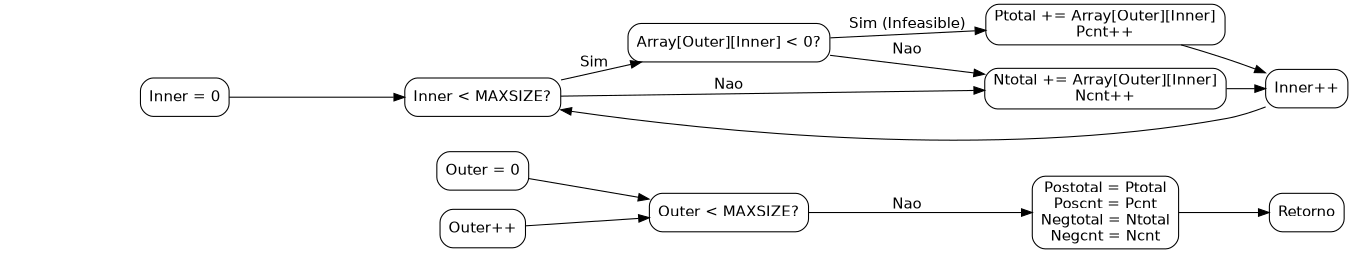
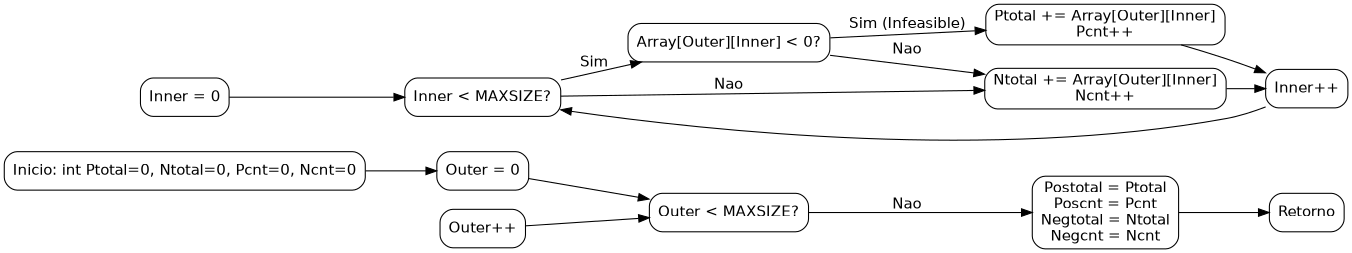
node "Inicio: int Ptotal=0, Ntotal=0, Pcnt=0, Ncnt=0": added
